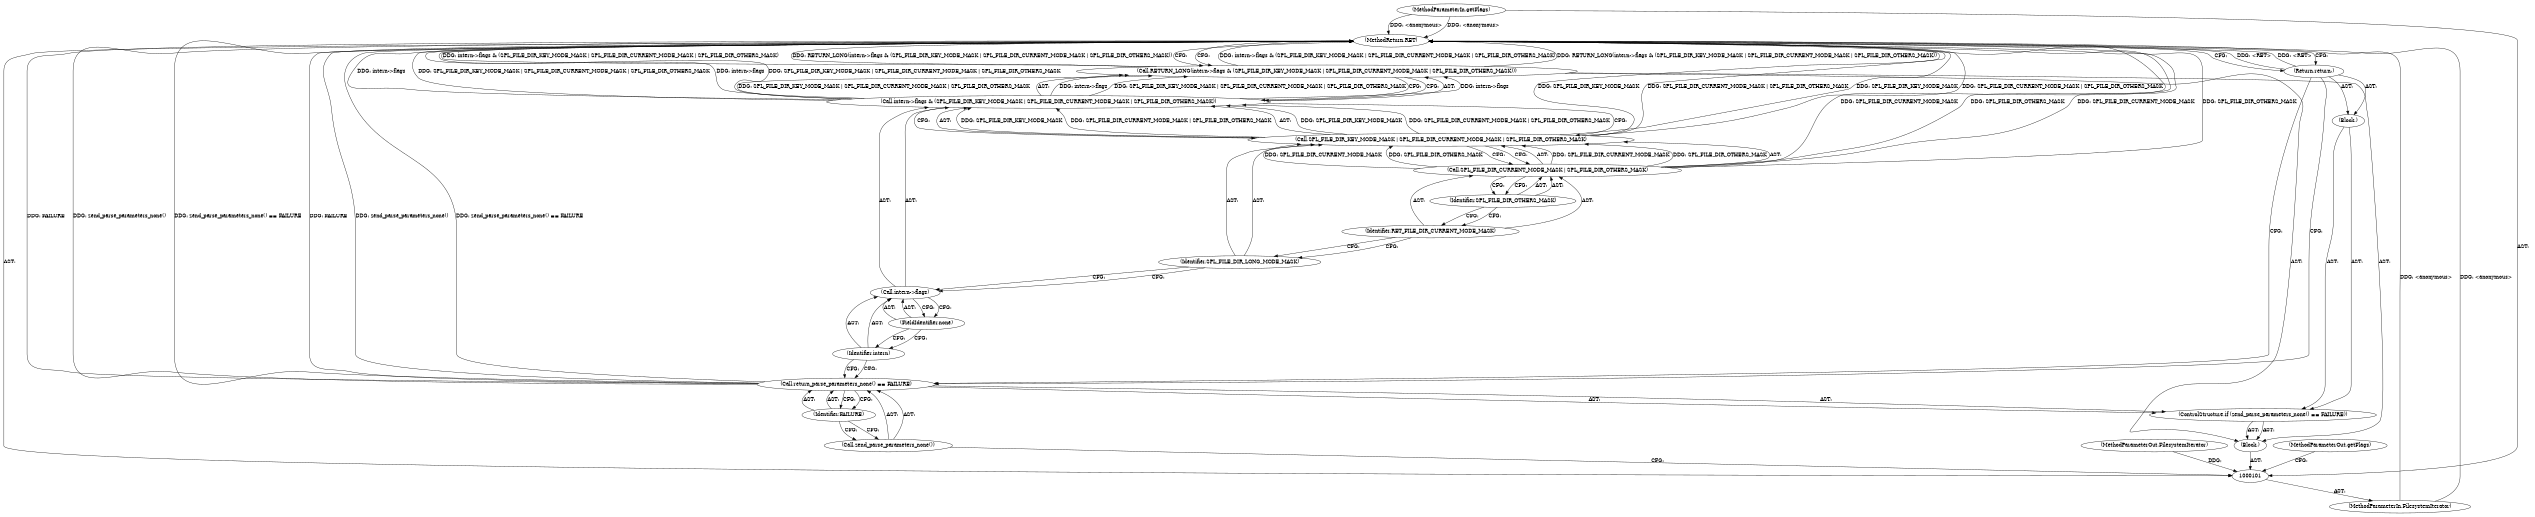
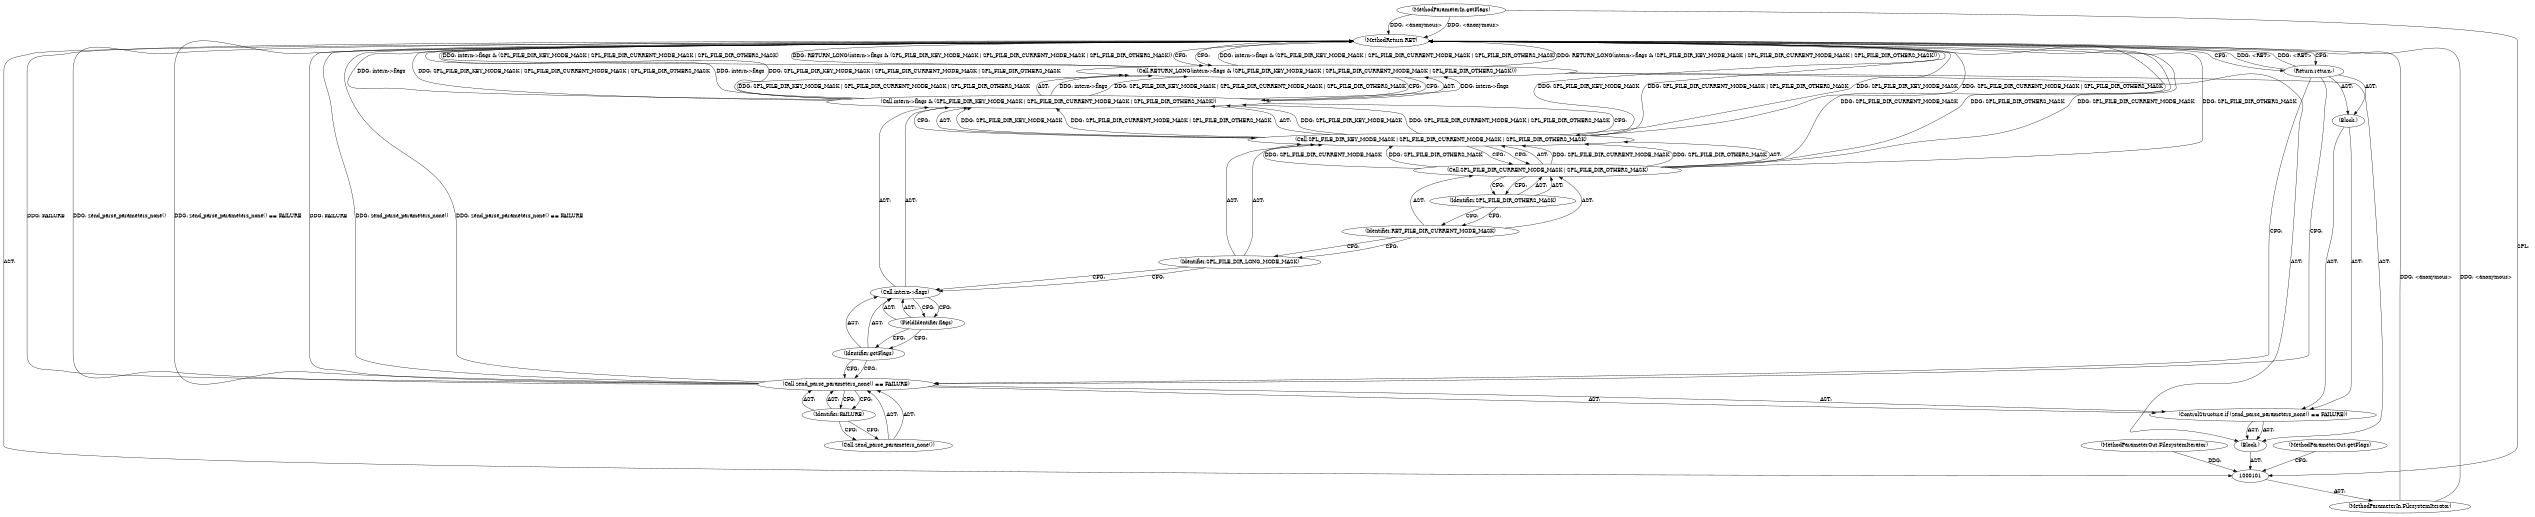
edge "(MethodParameterIn,getFlags)" -> "1000101": label "AST: " -> "SPL: "
node "(FieldIdentifier,none)": label "(FieldIdentifier,none)" -> "(FieldIdentifier,flags)"
node "(Identifier,intern)": label "(Identifier,intern)" -> "(Identifier,getFlags)"
node "(Call,return_parse_parameters_none() == FAILURE)": label "(Call,return_parse_parameters_none() == FAILURE)" -> "(Call,zend_parse_parameters_none() == FAILURE)"
edge "(Call,zend_parse_parameters_none())" -> "1000101": removed, label "CFG:"
